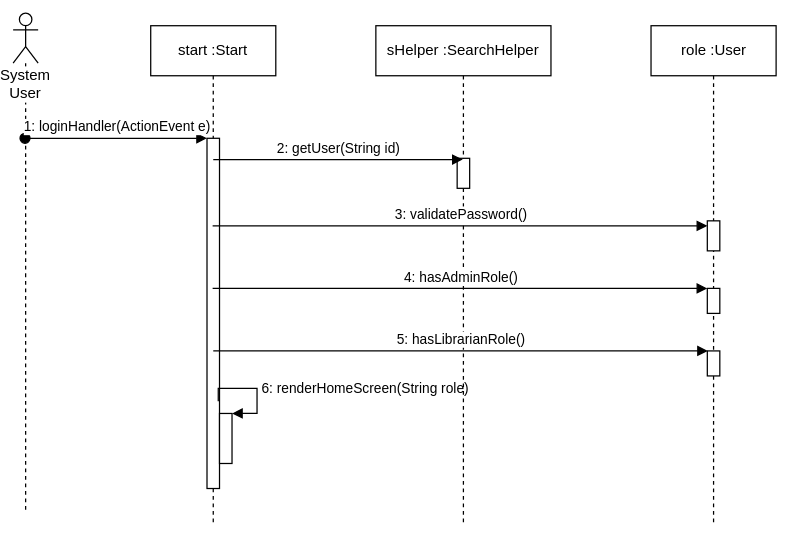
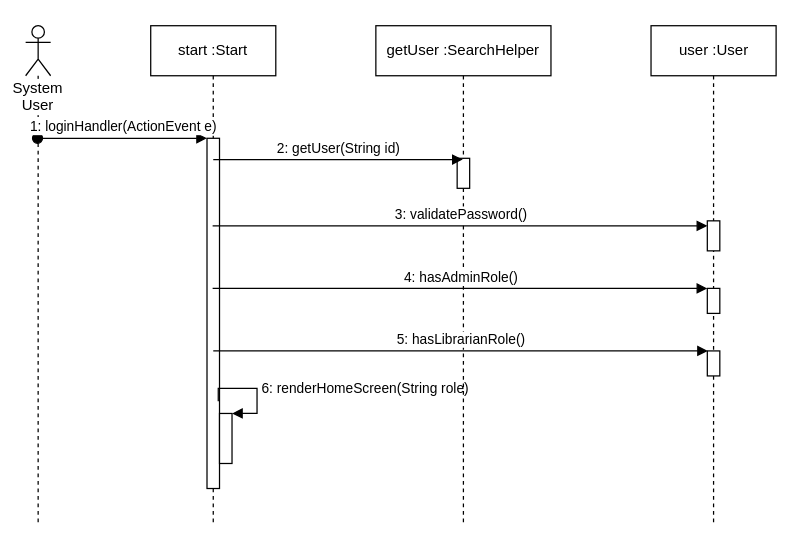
node "sHelper :SearchHelper": label "sHelper :SearchHelper" -> "getUser :SearchHelper"
node "role :User": label "role :User" -> "user :User"
node "System User": moved (26, 263) -> (38, 276)
